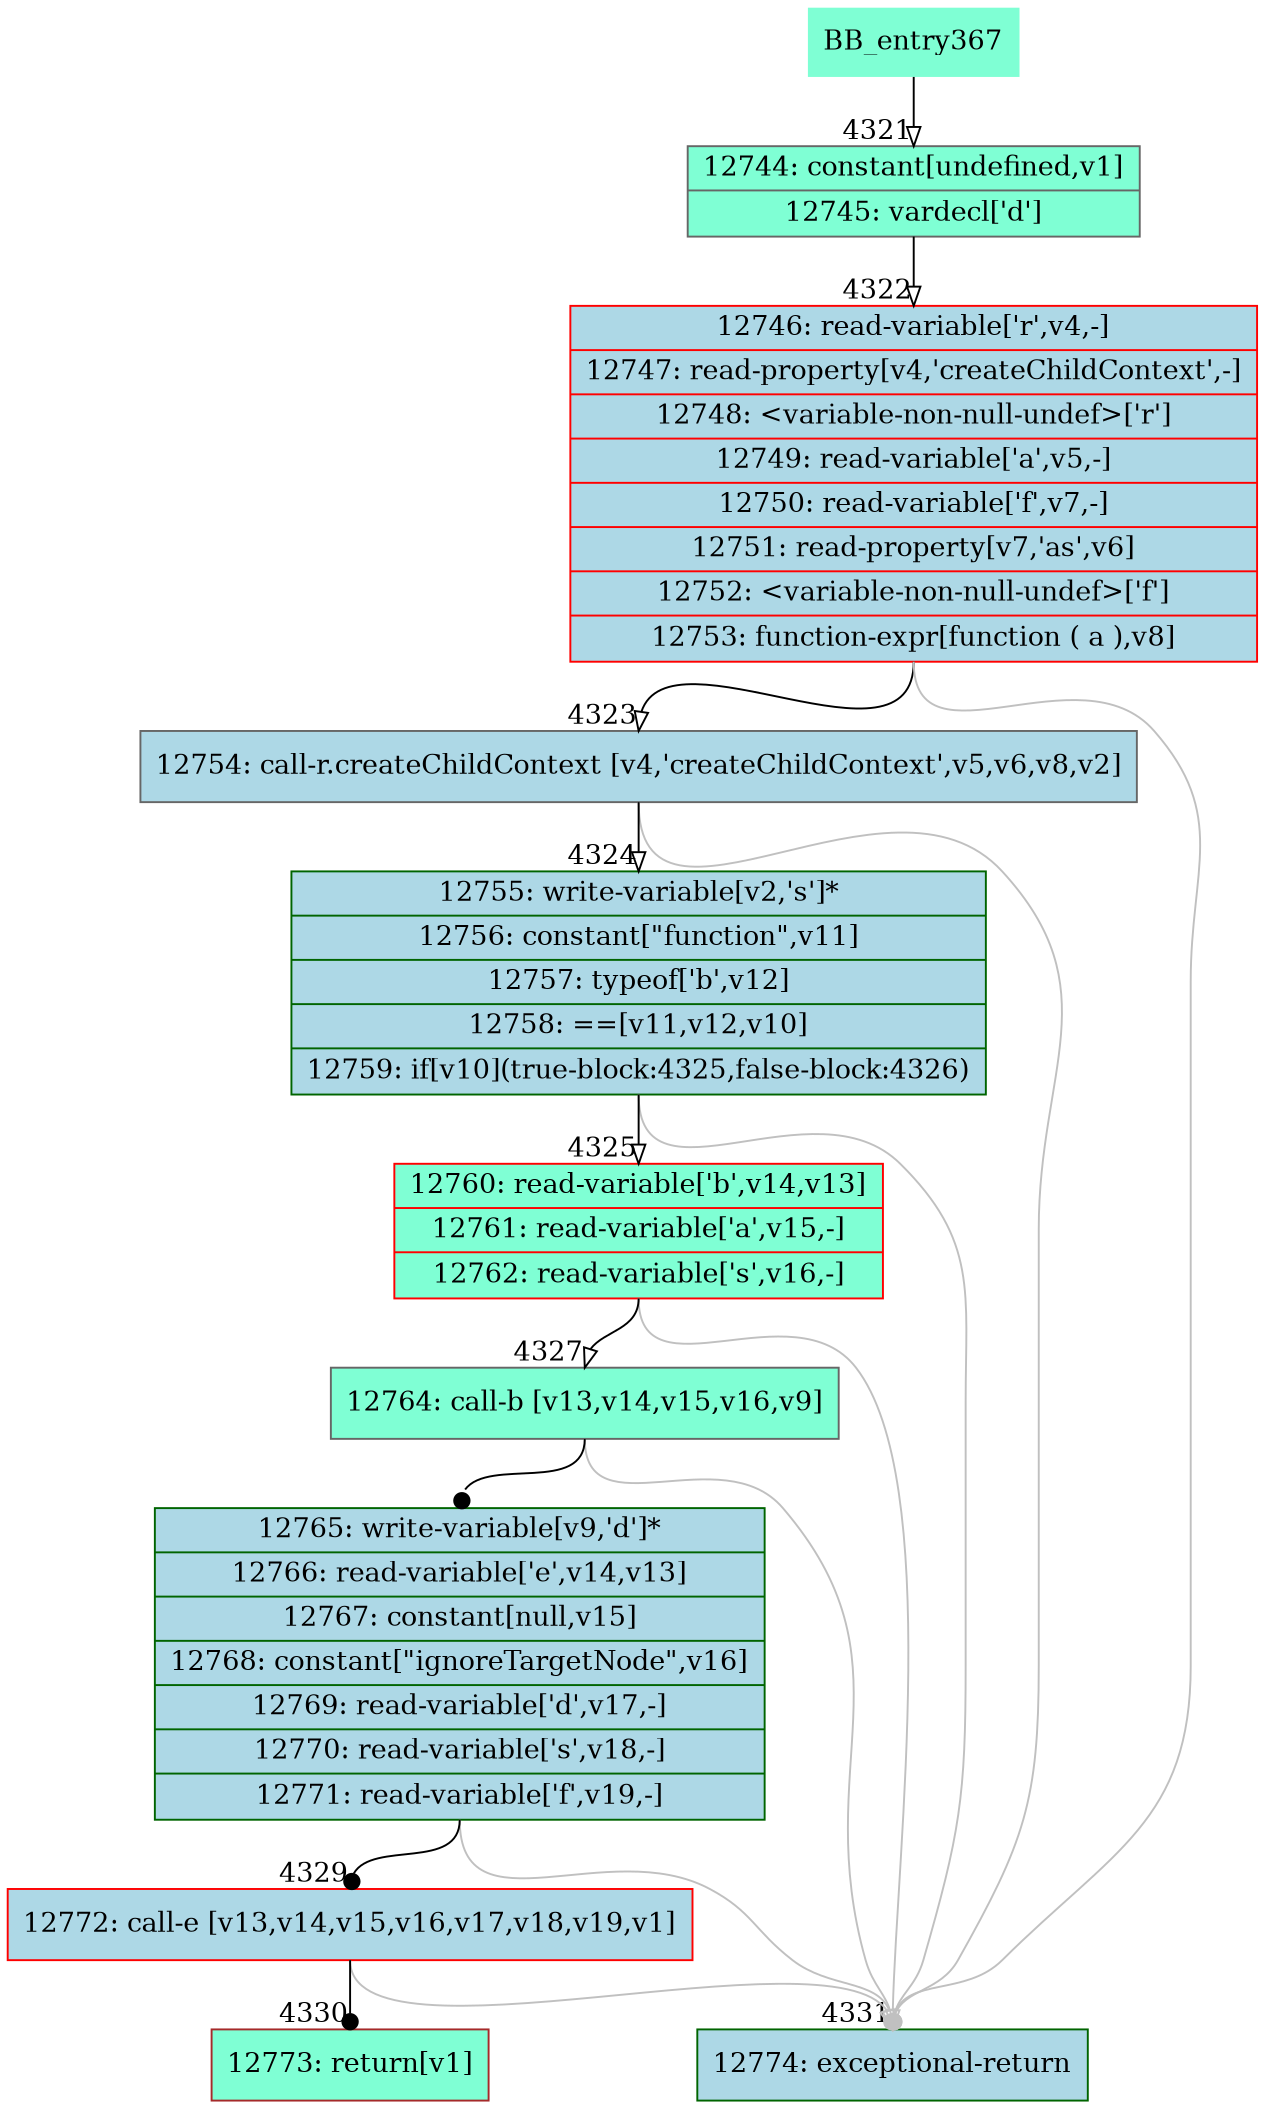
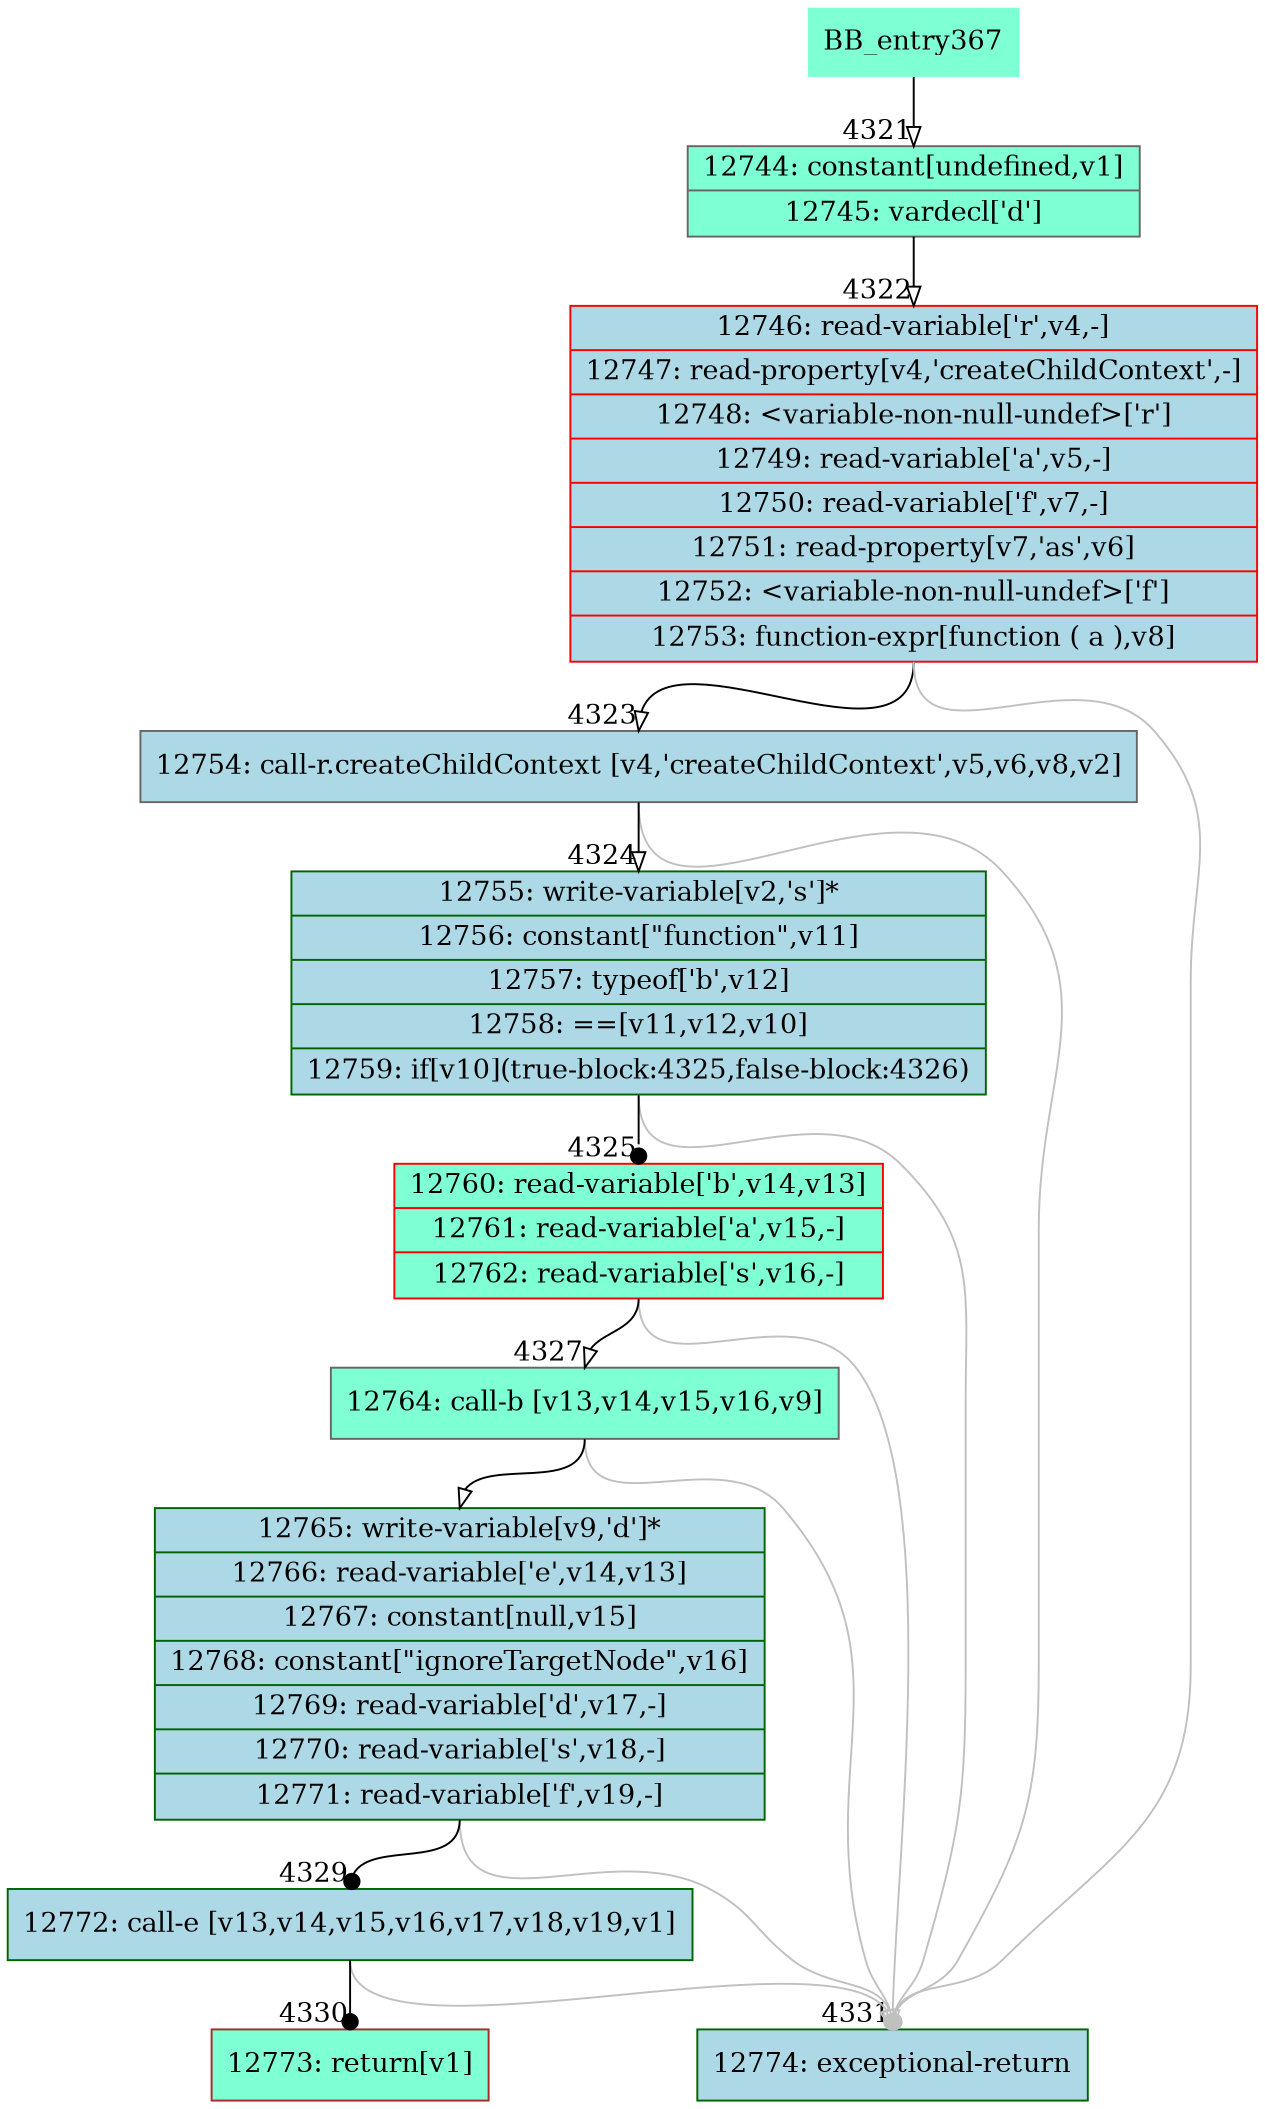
edge "12755: write-variable[v2,'s']*" -> "12760: read-variable['b',v14,v13]": arrowhead onormal -> dot
edge "12764: call-b [v13,v14,v15,v16,v9]" -> "12765: write-variable[v9,'d']*": arrowhead dot -> onormal
node "12772: call-e [v13,v14,v15,v16,v17,v18,v19,v1]": color red -> darkgreen
